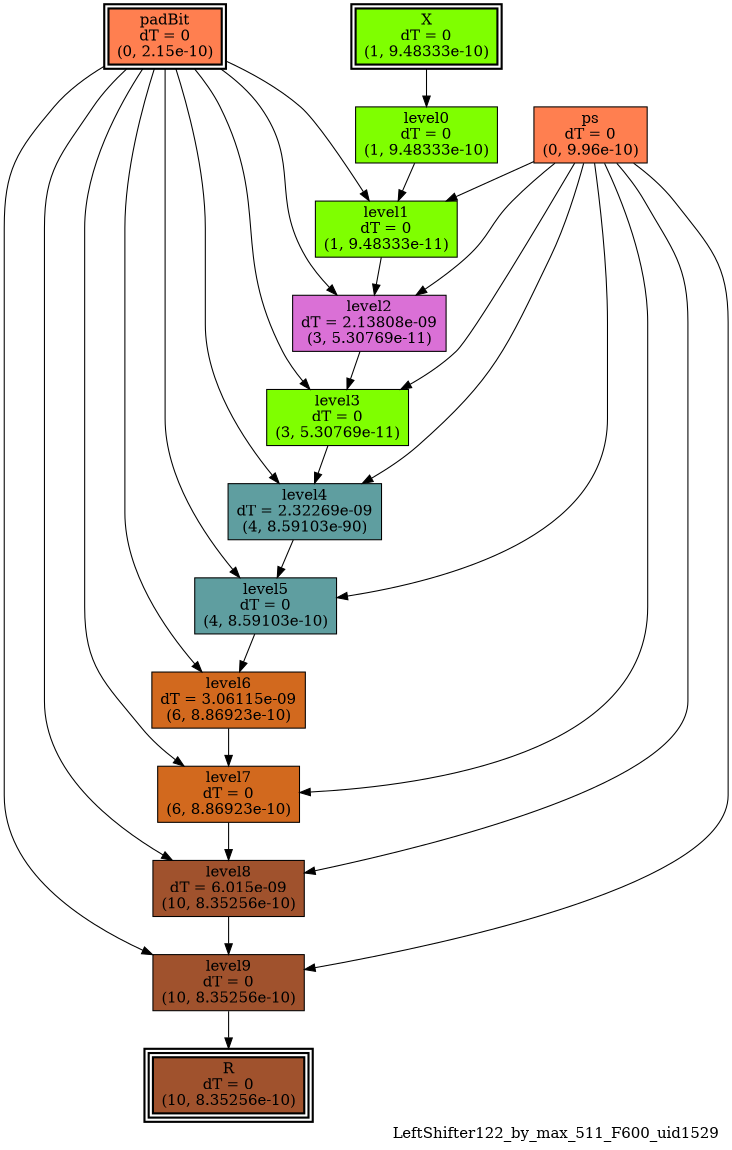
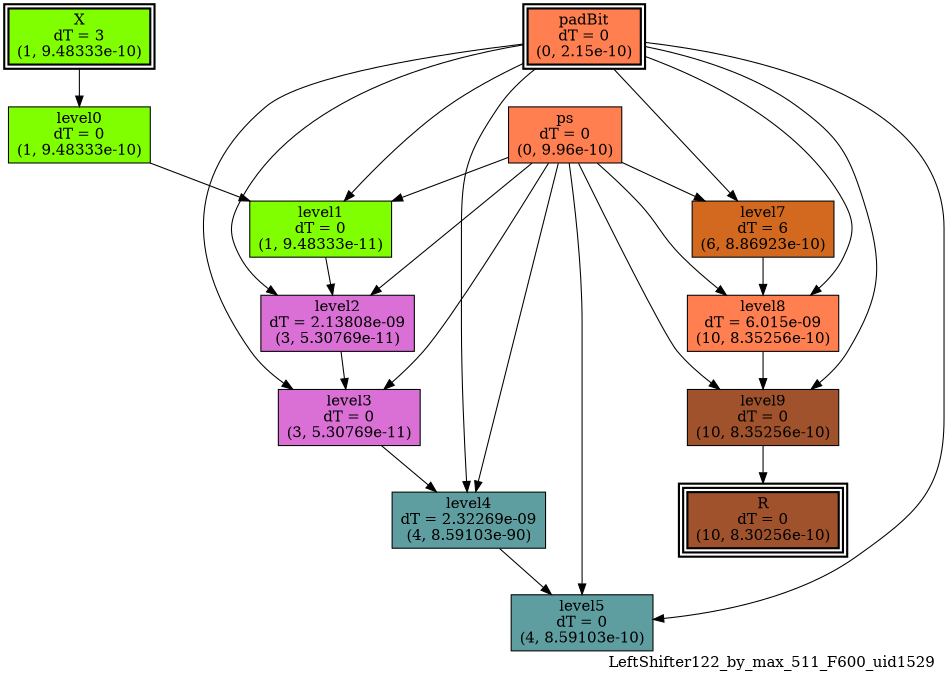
node "X dT = 0 (1, 9.48333e-10)": label "X dT = 0 (1, 9.48333e-10)" -> "X dT = 3 (1, 9.48333e-10)"
node "level3 dT = 0 (3, 5.30769e-11)": fillcolor chartreuse -> orchid
node "level6 dT = 3.06115e-09 (6, 8.86923e-10)": removed
node "level7 dT = 0 (6, 8.86923e-10)": label "level7 dT = 0 (6, 8.86923e-10)" -> "level7 dT = 6 (6, 8.86923e-10)"
node "level8 dT = 6.015e-09 (10, 8.35256e-10)": fillcolor sienna -> coral
node "R dT = 0 (10, 8.35256e-10)": label "R dT = 0 (10, 8.35256e-10)" -> "R dT = 0 (10, 8.30256e-10)"
